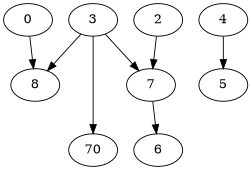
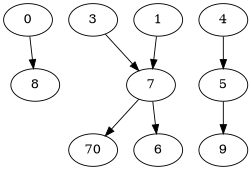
node "2": label "2" -> "1"
edge "3" -> "8": removed
edge "3" -> "70": now "7" -> "70"
node "9": added
